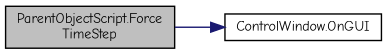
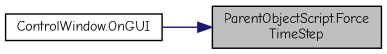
edge "ParentObjectScript.Force TimeStep" -> "ControlWindow.OnGUI": reversed
